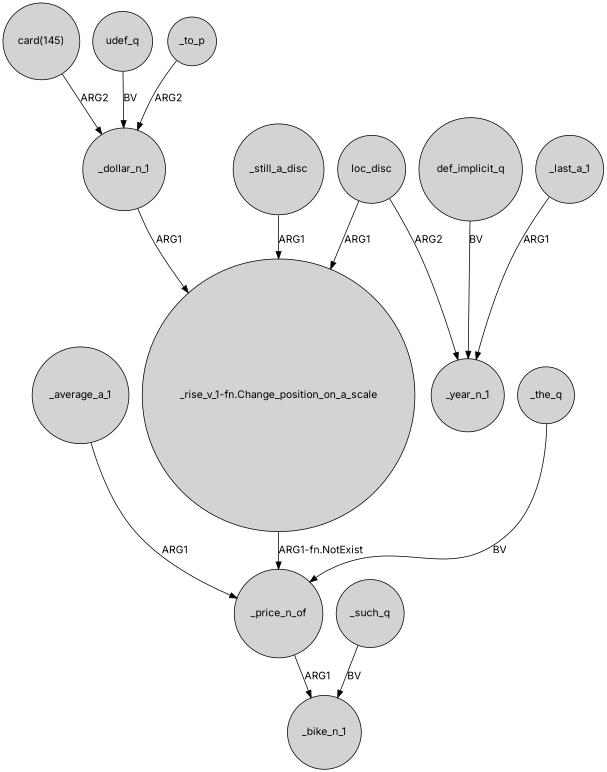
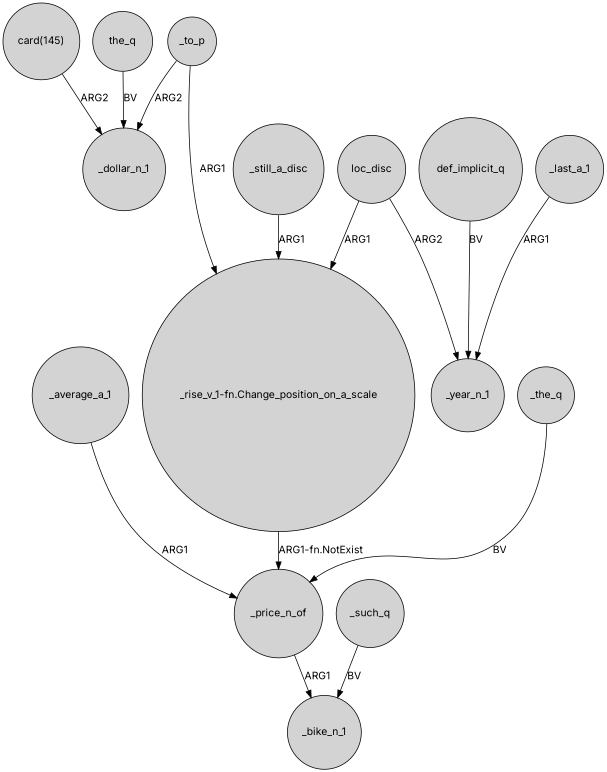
node "udef_q": label "udef_q" -> "the_q"
edge "_dollar_n_1" -> "_rise_v_1-fn.Change_position_on_a_scale": now "_to_p" -> "_rise_v_1-fn.Change_position_on_a_scale"
